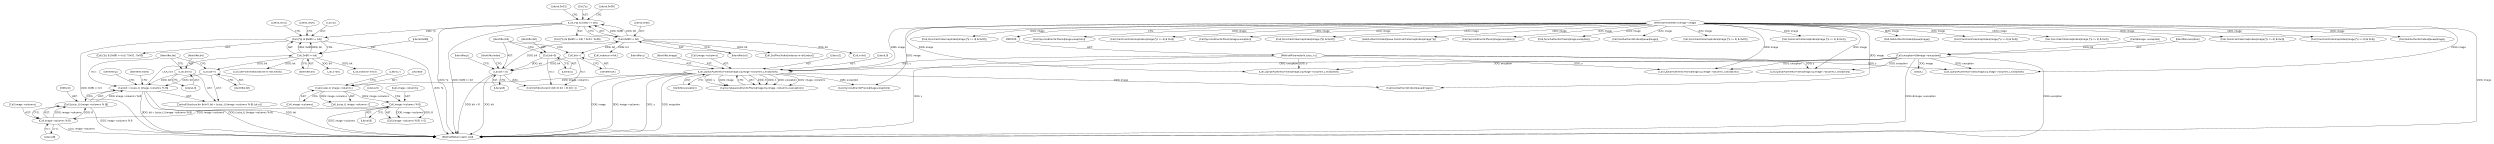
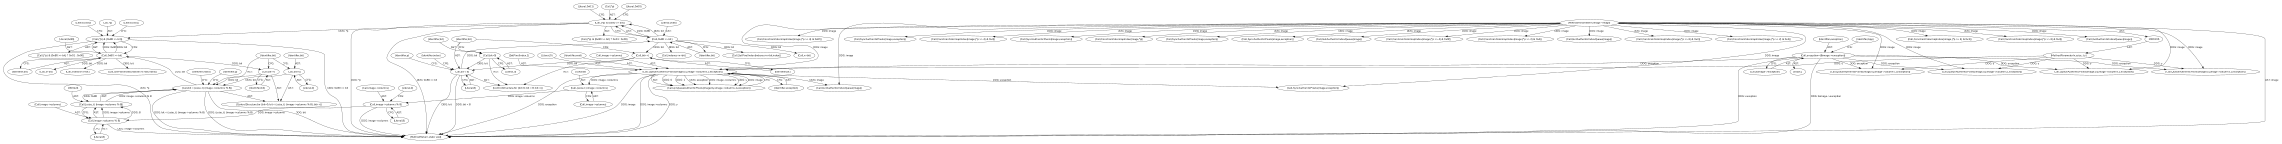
edge "(MethodParameterIn,Image *image)" -> "1000105": label "CFG: " -> "AST: "
node "(Call,ConstrainColormapIndex(image,(*p) & 0x0f))": removed
node "(GetAuthenticIndexQueue,ConstrainColormapIndex(image,*p))": label "(GetAuthenticIndexQueue,ConstrainColormapIndex(image,*p))" -> "(Call,ConstrainColormapIndex(image,*p))"
node "(Identifier,bpp)": added
edge "(Call,&image->exception)" -> "(Call,exception=(&image->exception))": label "DDG: bit" -> "AST: "
node "(Identifier,y)": removed
node "(Identifier,image)": label "(Identifier,image)" -> "(Identifier,void)"
node "(Literal,1)": label "(Literal,1)" -> "(SetPixelIndex,1)"
edge "(Call,exception=(&image->exception))" -> "(Call,&image->exception)": added, label "CFG:"
edge "(Call,exception=(&image->exception))" -> "(Block,)": label "DDG: image" -> "AST: "
node "(Literal,7)": removed
edge "(Call,bit < 8)" -> "(ControlStructure,for (bit=0; bit < 8; bit++))": label "DDG: " -> "AST: "
edge "(MethodParameterIn,Image *image)" -> "(MethodReturn,static void)": label "DDG: image" -> "AST: image"
edge "(Call,bit < (ssize_t) (image->columns % 8))" -> "(Call,(ssize_t) (image->columns % 8))": label "CFG: " -> "DDG: 0x80"
node "(Call,(ssize_t) image->columns-7)": removed
node "(Call,(image->columns % 8) != 0)": removed
edge "(MethodParameterIn,ssize_t y)" -> "(MethodReturn,static void)": removed, label "DDG: y"
edge "(Call,(ssize_t) (image->columns % 8))" -> "(MethodReturn,static void)": removed, label "DDG: image->columns % 8"
